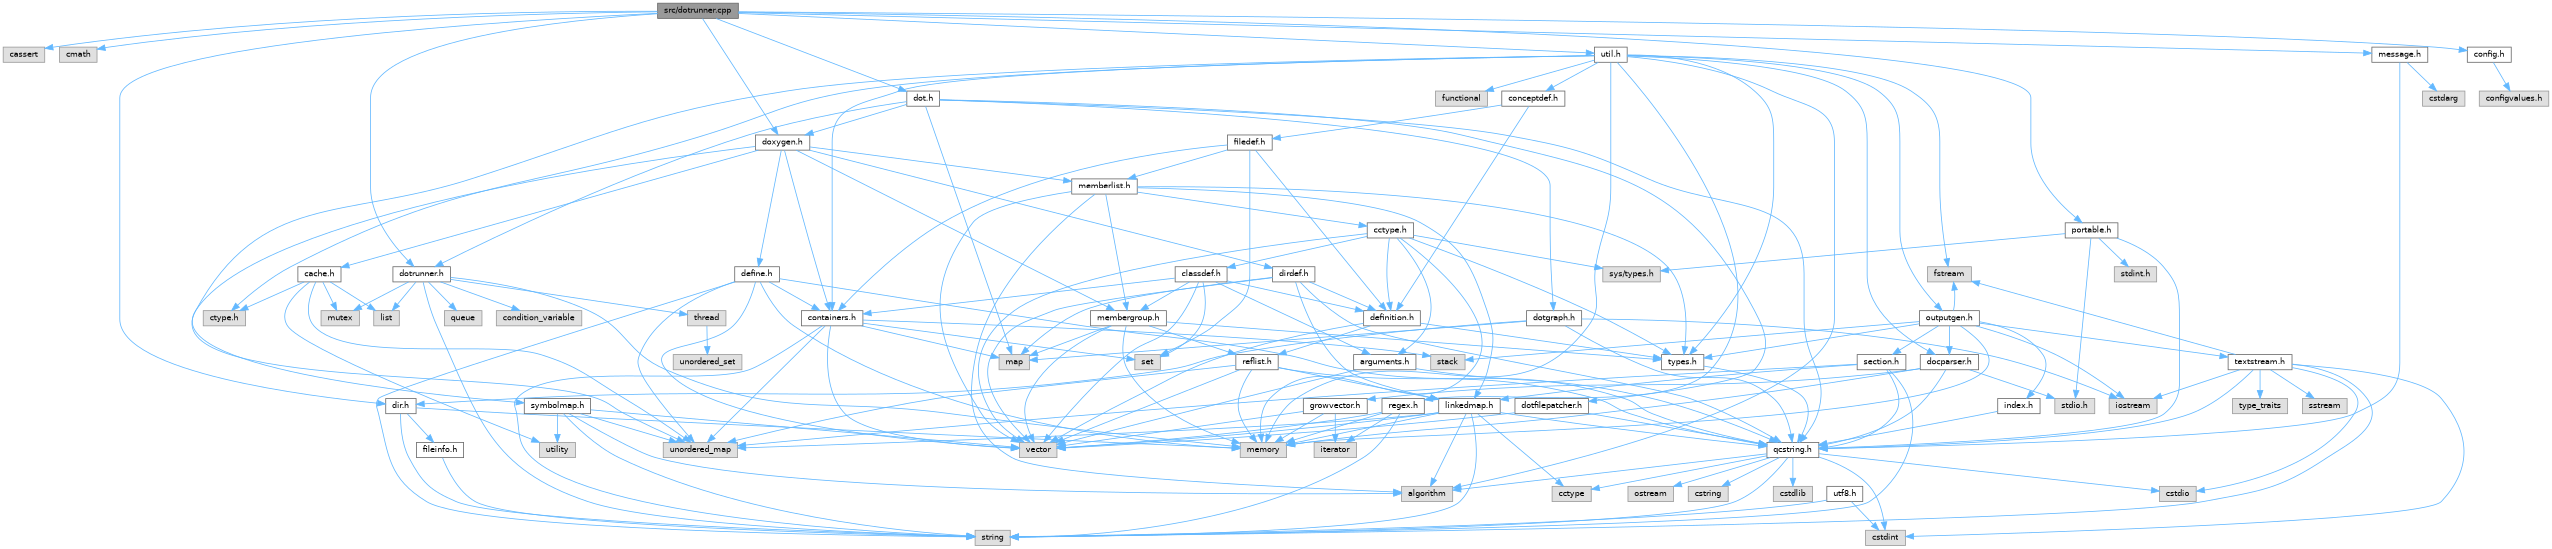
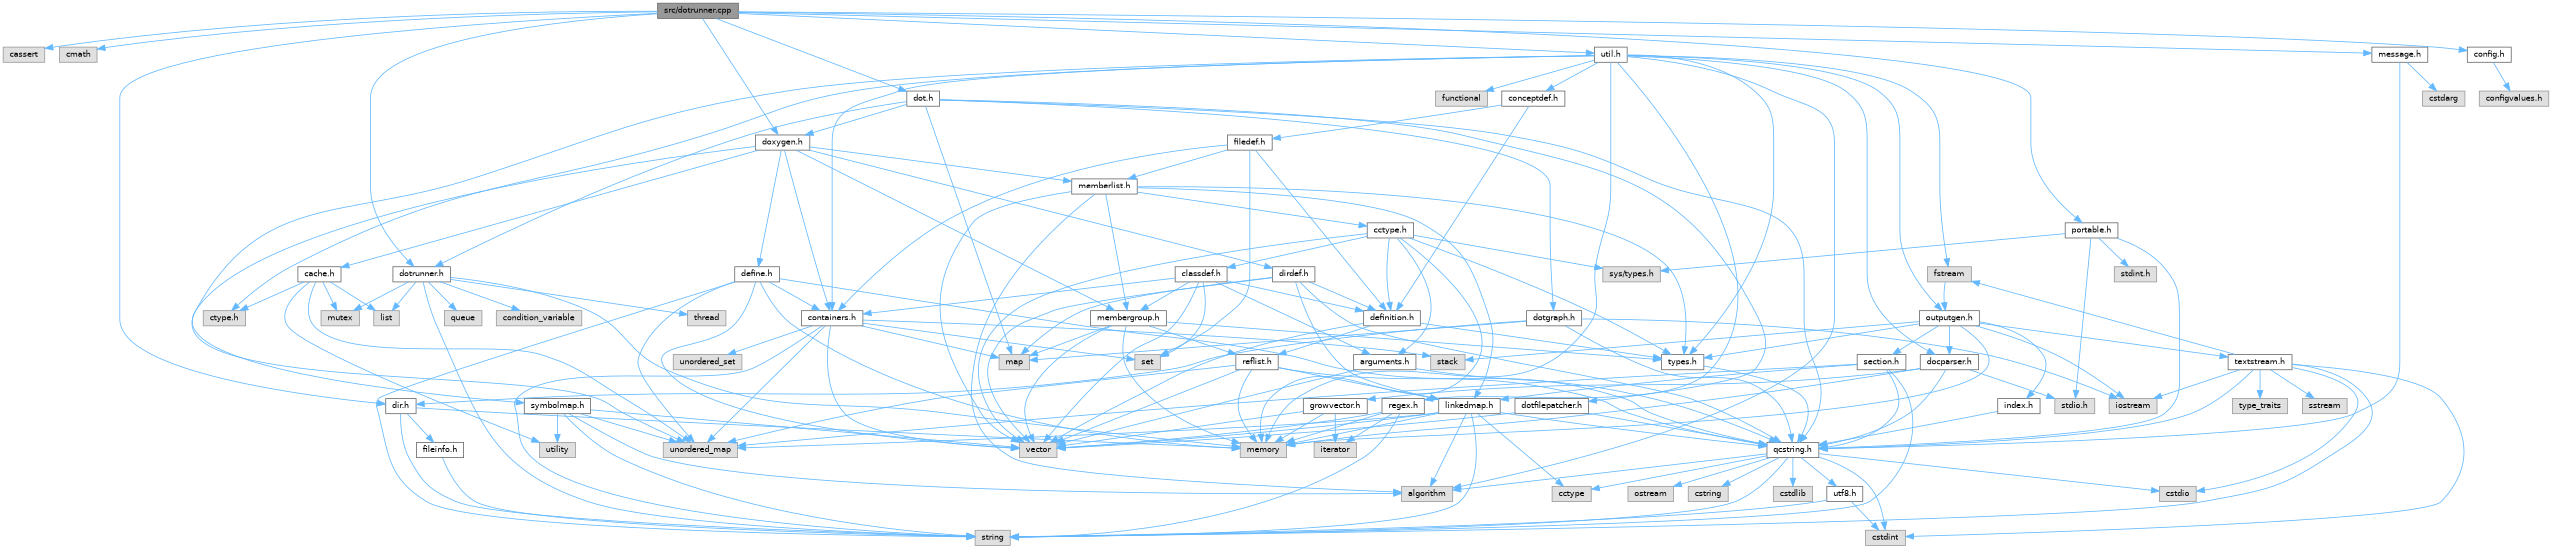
edge "outputgen.h" -> "fstream": reversed
edge "thread" -> "unordered_set": now "containers.h" -> "unordered_set"
edge "qcstring.h" -> "utf8.h": added
